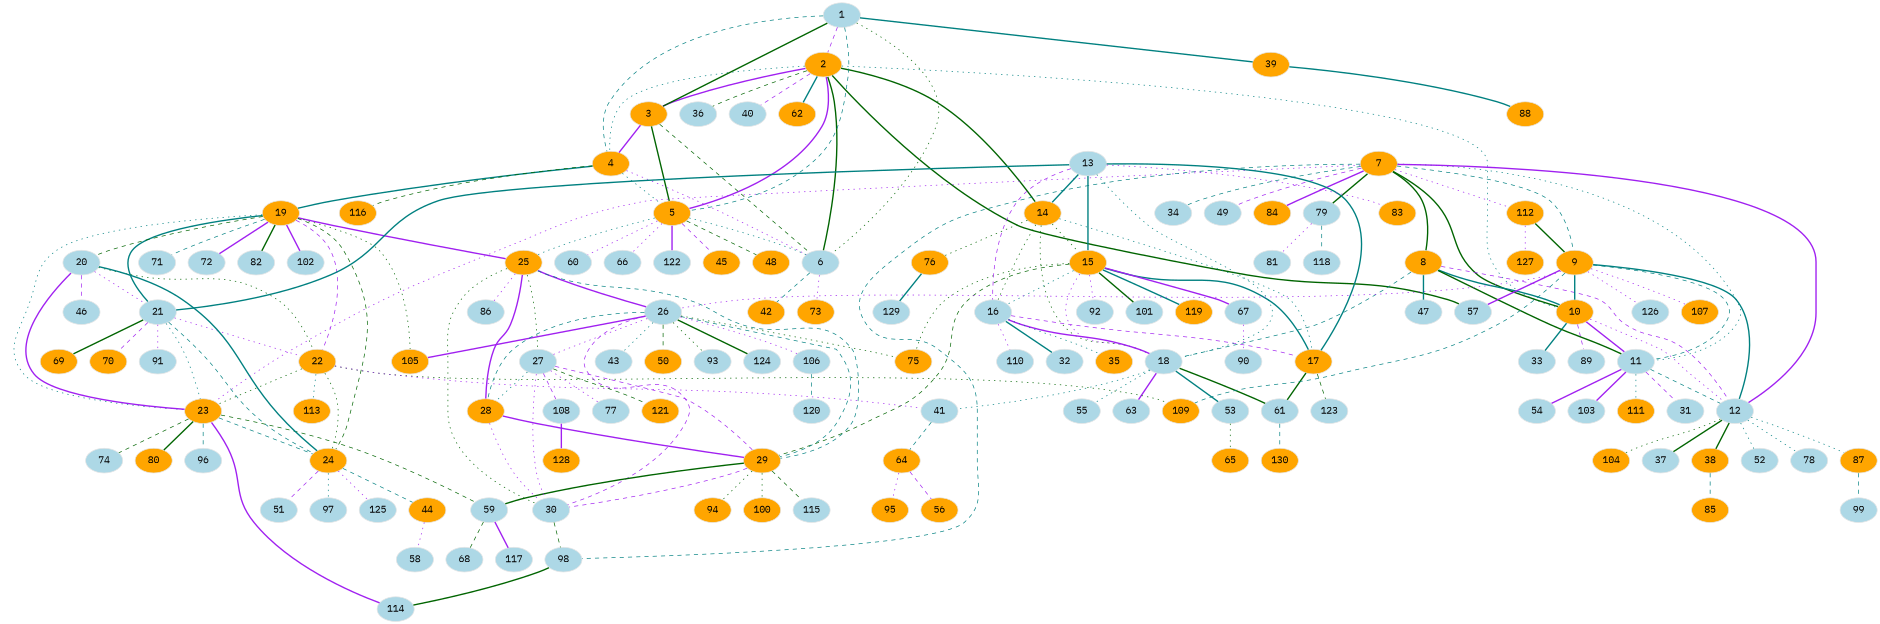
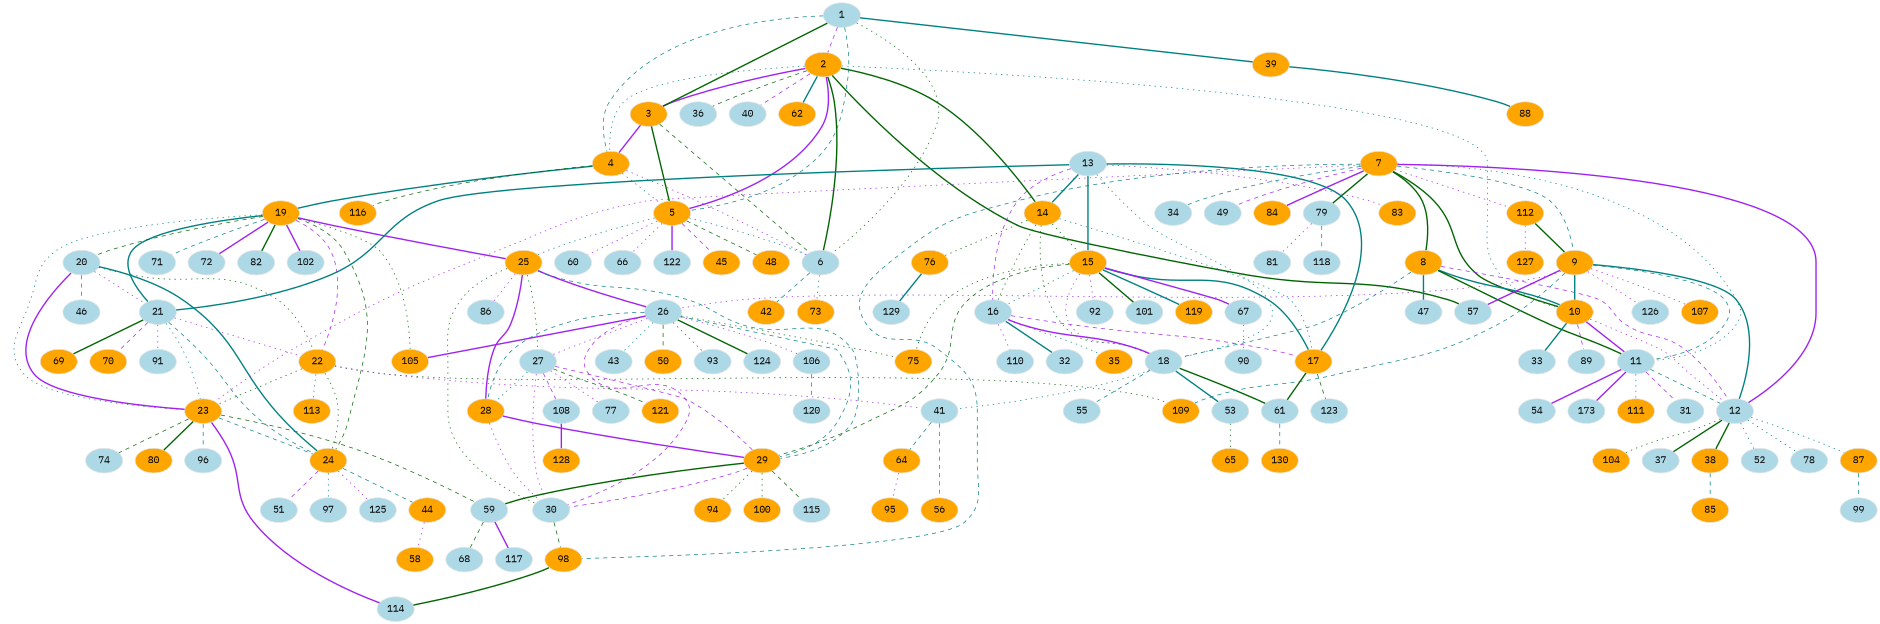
edge "6" -- "73": color purple -> teal
edge "18" -- "55": style dotted -> dashed
node "63": removed
node "103": label "103" -> "173"
edge "64" -- "56": now "41" -- "56"
node "58": fillcolor lightblue -> orange
node "98": fillcolor lightblue -> orange
